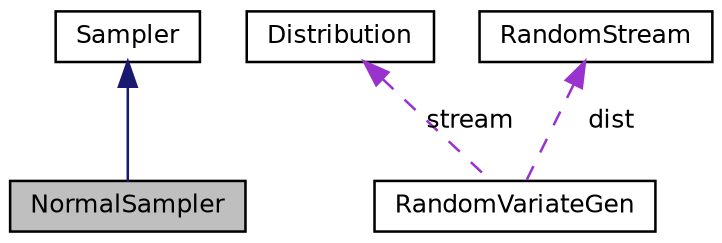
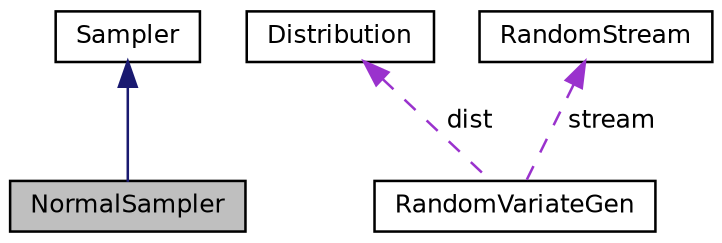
edge "RandomVariateGen" -> "Distribution": label " stream" -> " dist"
edge "RandomVariateGen" -> "RandomStream": label " dist" -> " stream"
